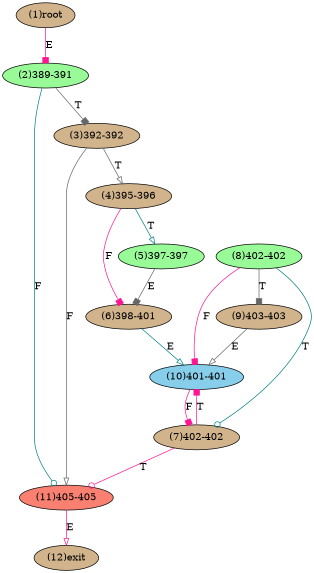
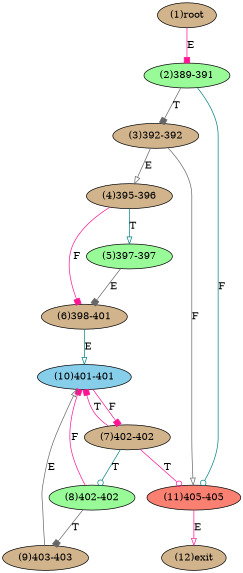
edge "(3)392-392" -> "(4)395-396": label "T" -> "E"
edge "(8)402-402" -> "(7)402-402": reversed
